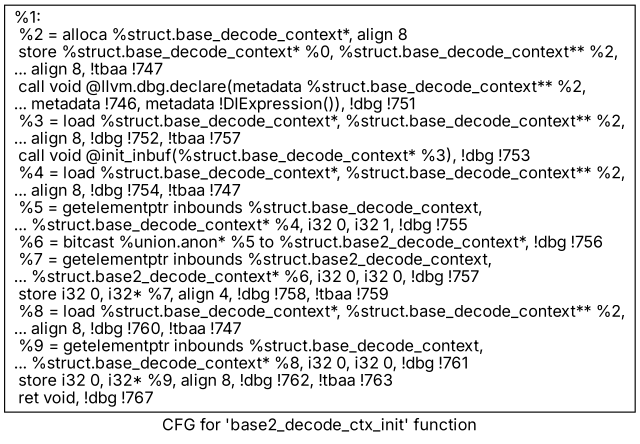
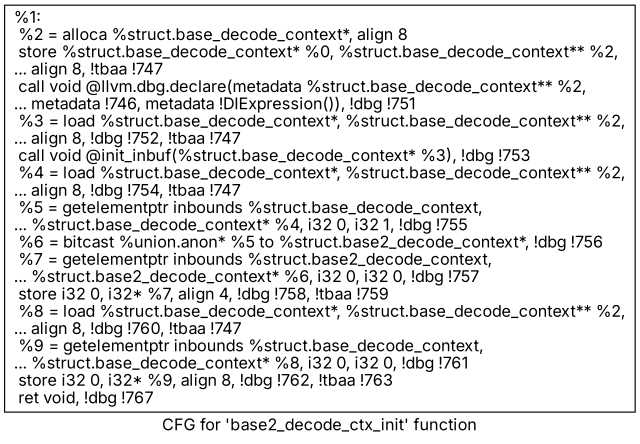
node "%1:": text "... align 8, !dbg !752, !tbaa !757" -> "... align 8, !dbg !752, !tbaa !747"
